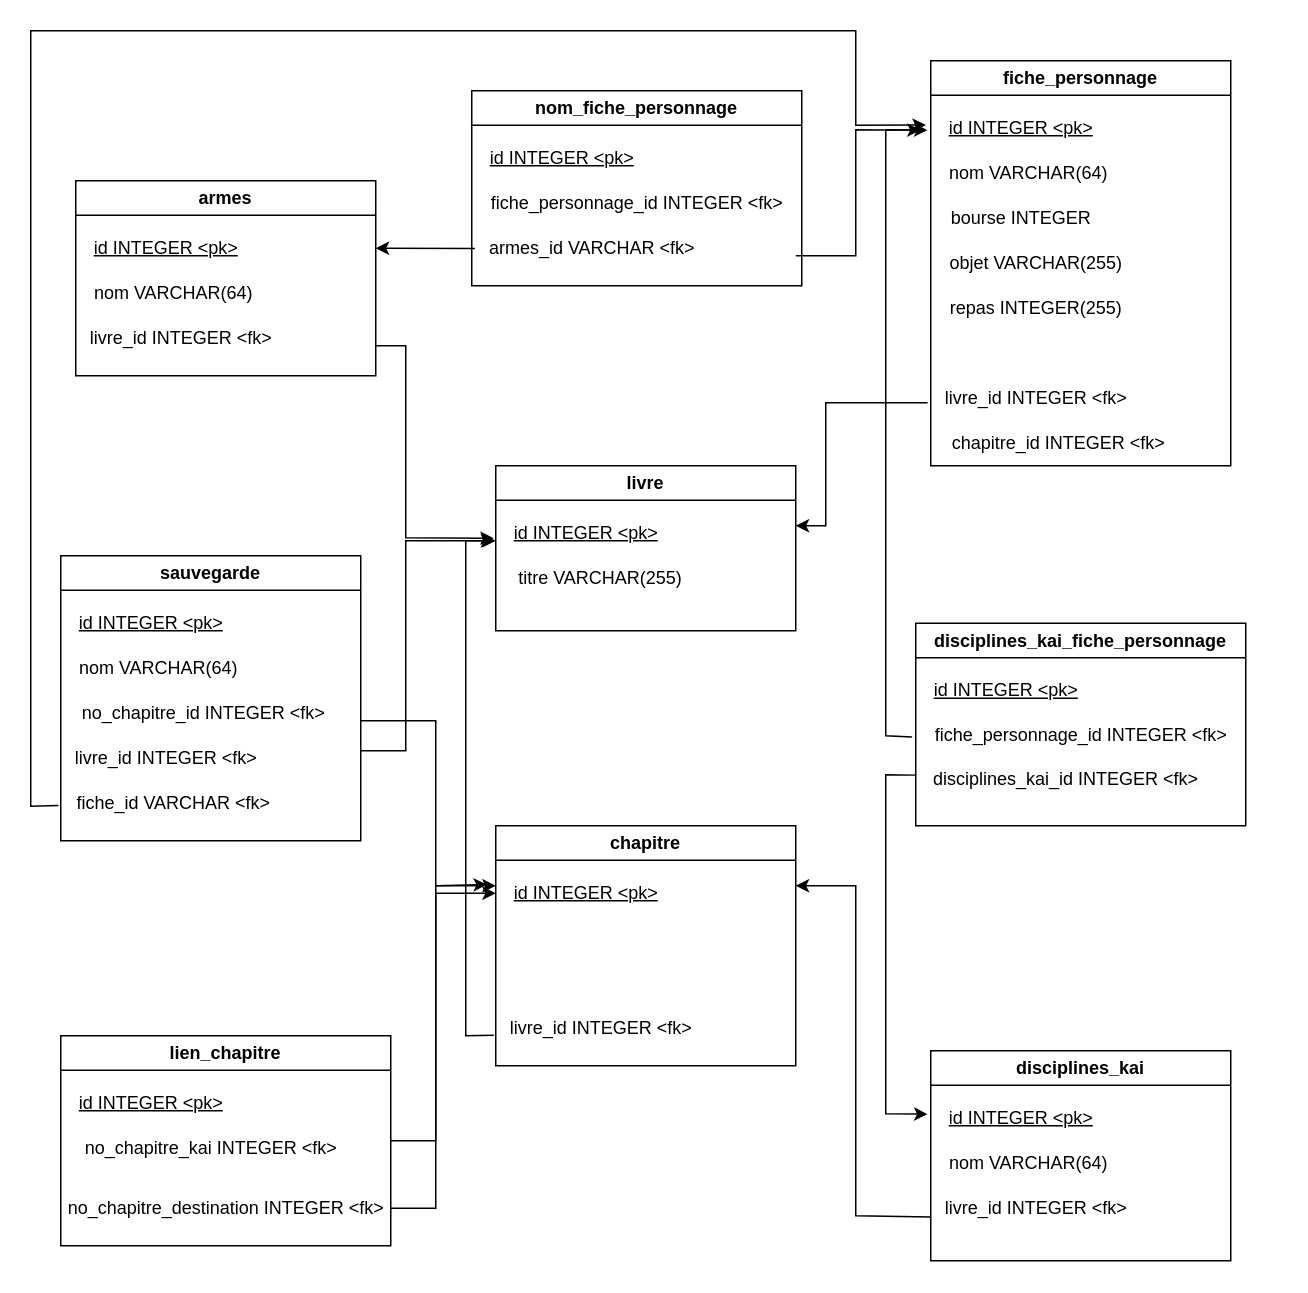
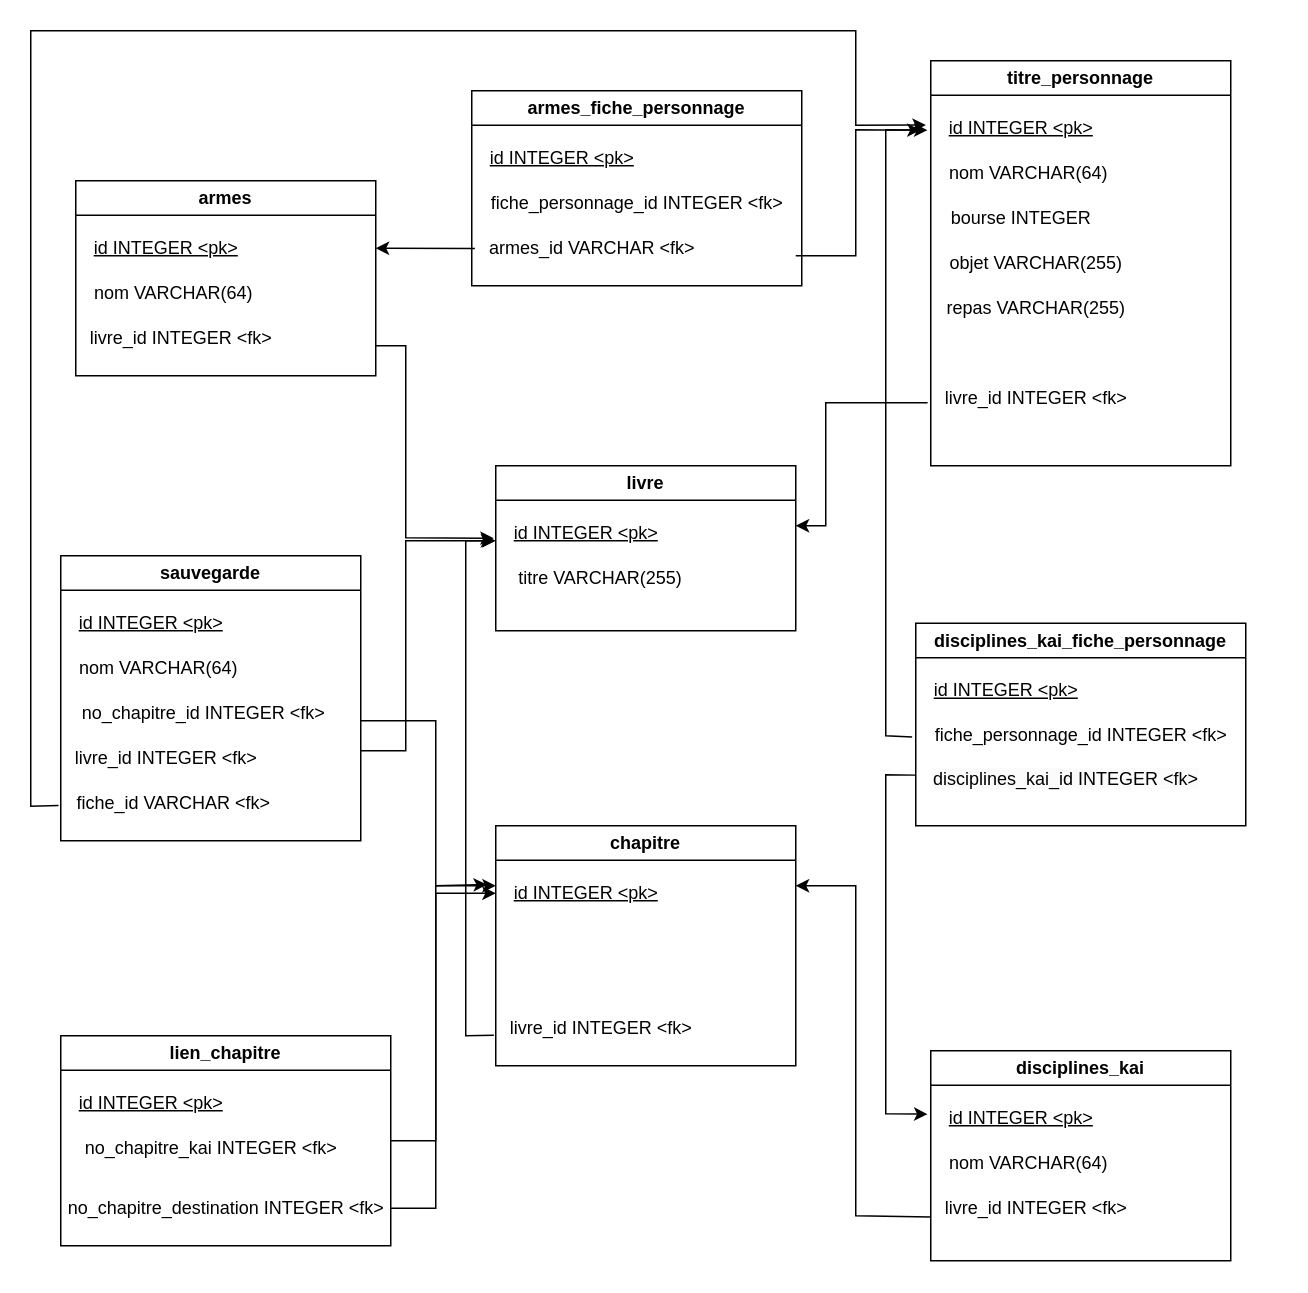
node "fiche_personnage": label "fiche_personnage" -> "titre_personnage"
node "nom_fiche_personnage": label "nom_fiche_personnage" -> "armes_fiche_personnage"
node "repas INTEGER(255)": label "repas INTEGER(255)" -> "repas VARCHAR(255)"
node "chapitre_id INTEGER <fk>": removed
